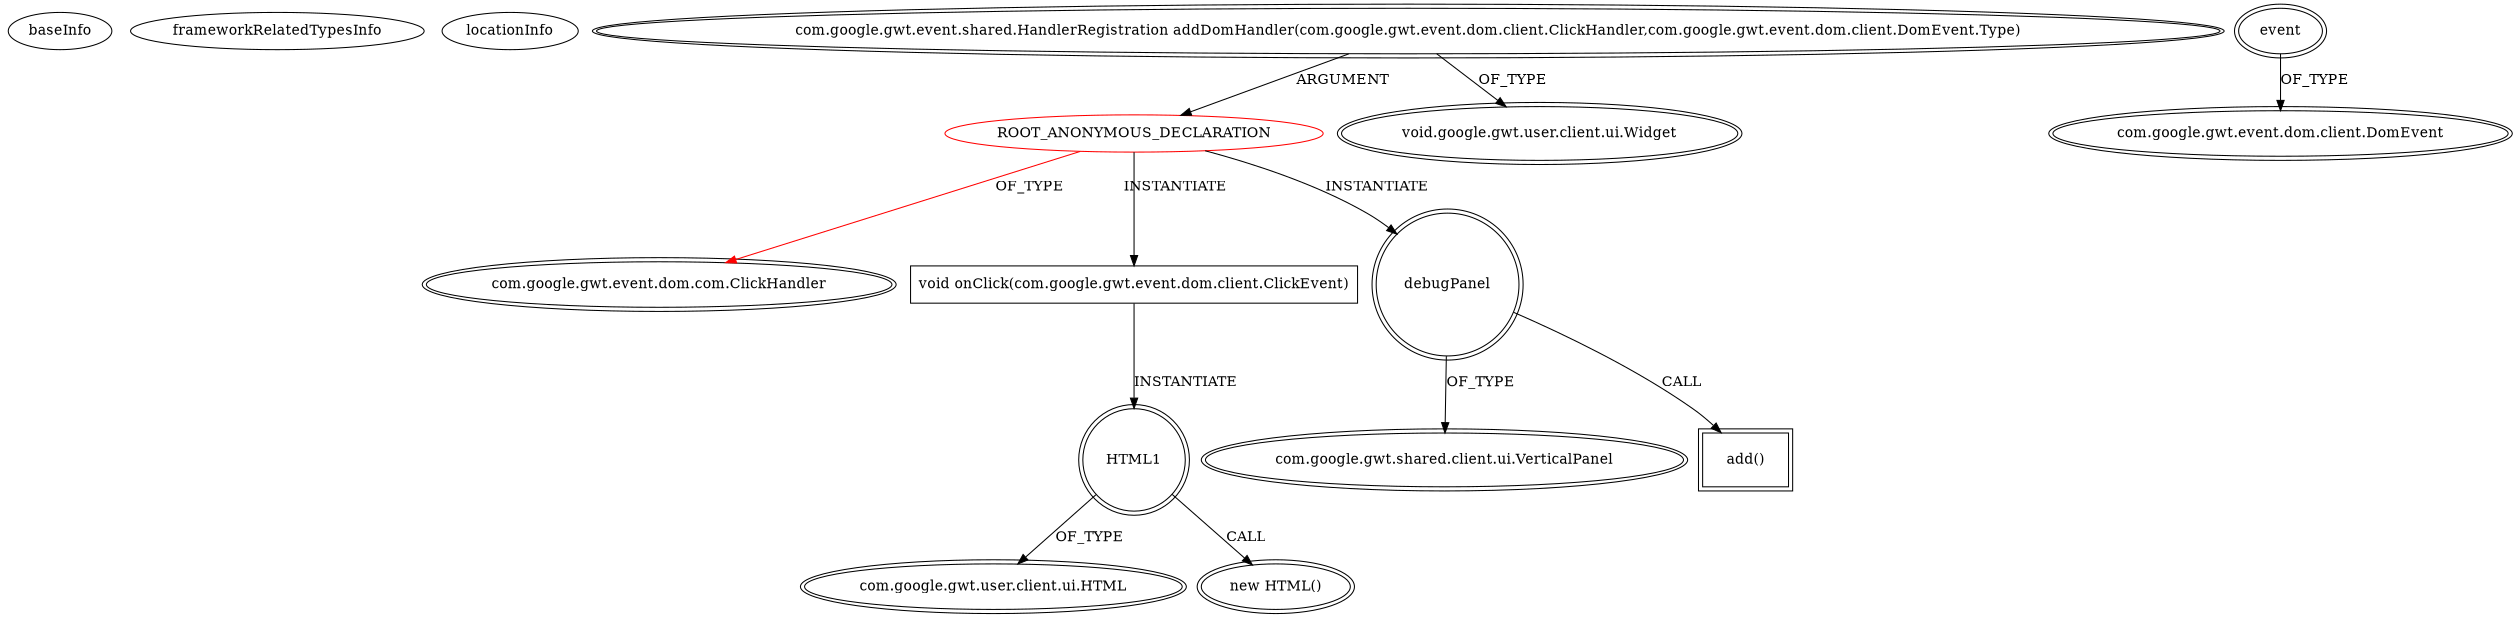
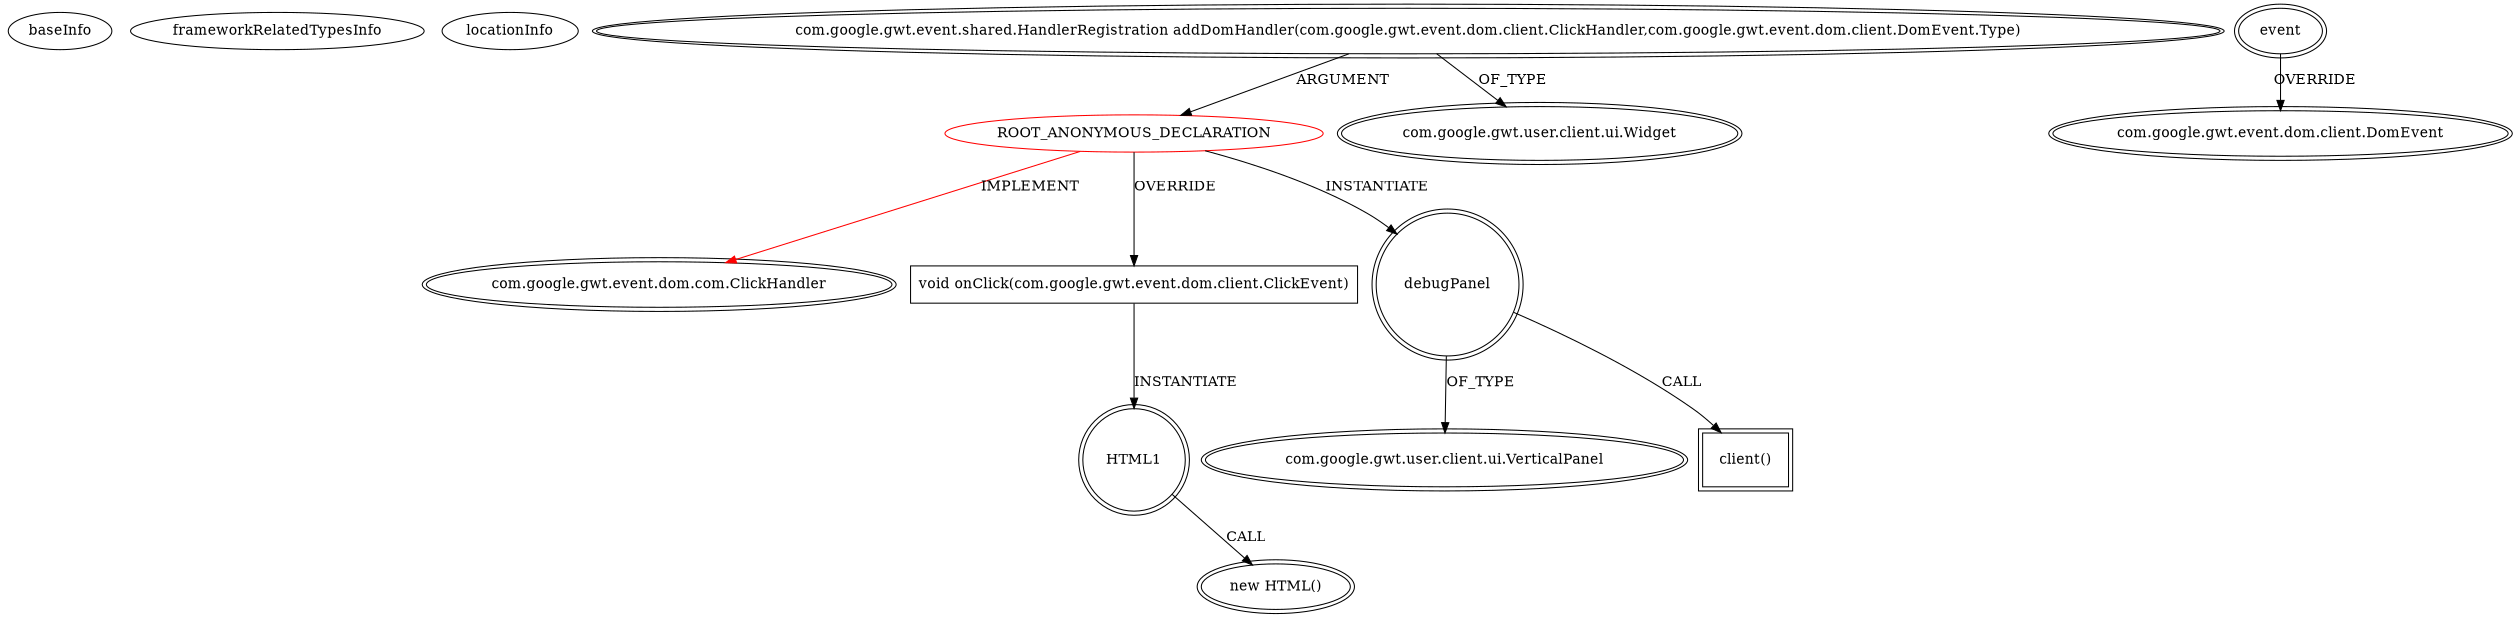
edge "event" -> "com.google.gwt.event.dom.client.DomEvent": label "OF_TYPE" -> "OVERRIDE"
node "void.google.gwt.user.client.ui.Widget": label "void.google.gwt.user.client.ui.Widget" -> "com.google.gwt.user.client.ui.Widget"
edge "ROOT_ANONYMOUS_DECLARATION" -> "com.google.gwt.event.dom.com.ClickHandler": label "OF_TYPE" -> "IMPLEMENT"
edge "ROOT_ANONYMOUS_DECLARATION" -> "void onClick(com.google.gwt.event.dom.client.ClickEvent)": label "INSTANTIATE" -> "OVERRIDE"
node "com.google.gwt.shared.client.ui.VerticalPanel": label "com.google.gwt.shared.client.ui.VerticalPanel" -> "com.google.gwt.user.client.ui.VerticalPanel"
node "add()": label "add()" -> "client()"
node "com.google.gwt.user.client.ui.HTML": removed
